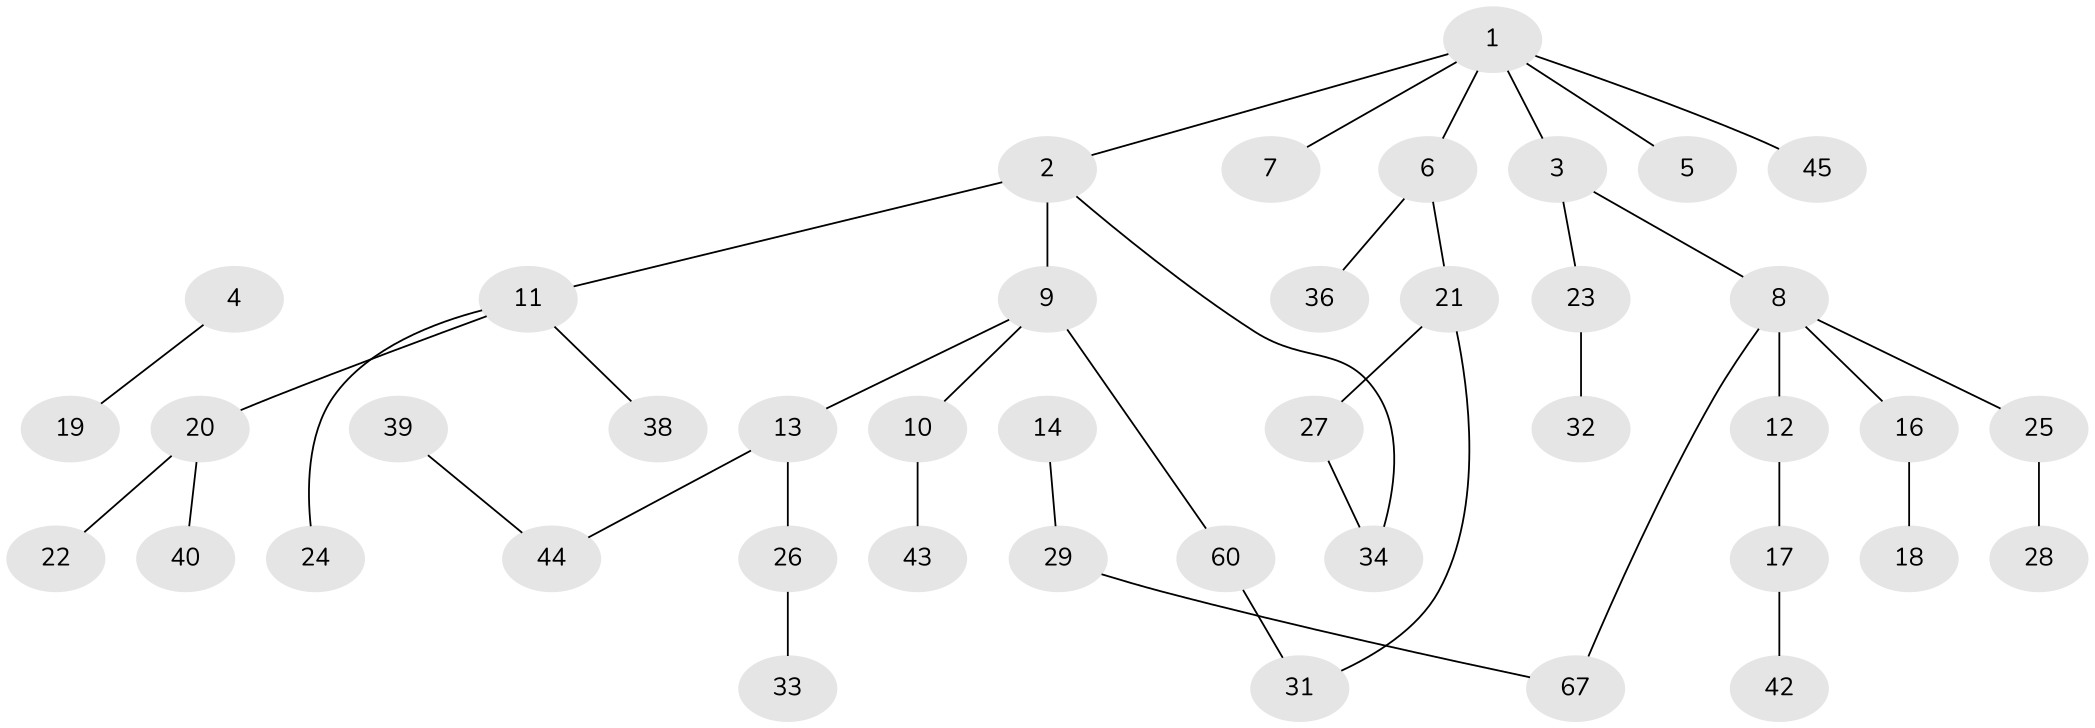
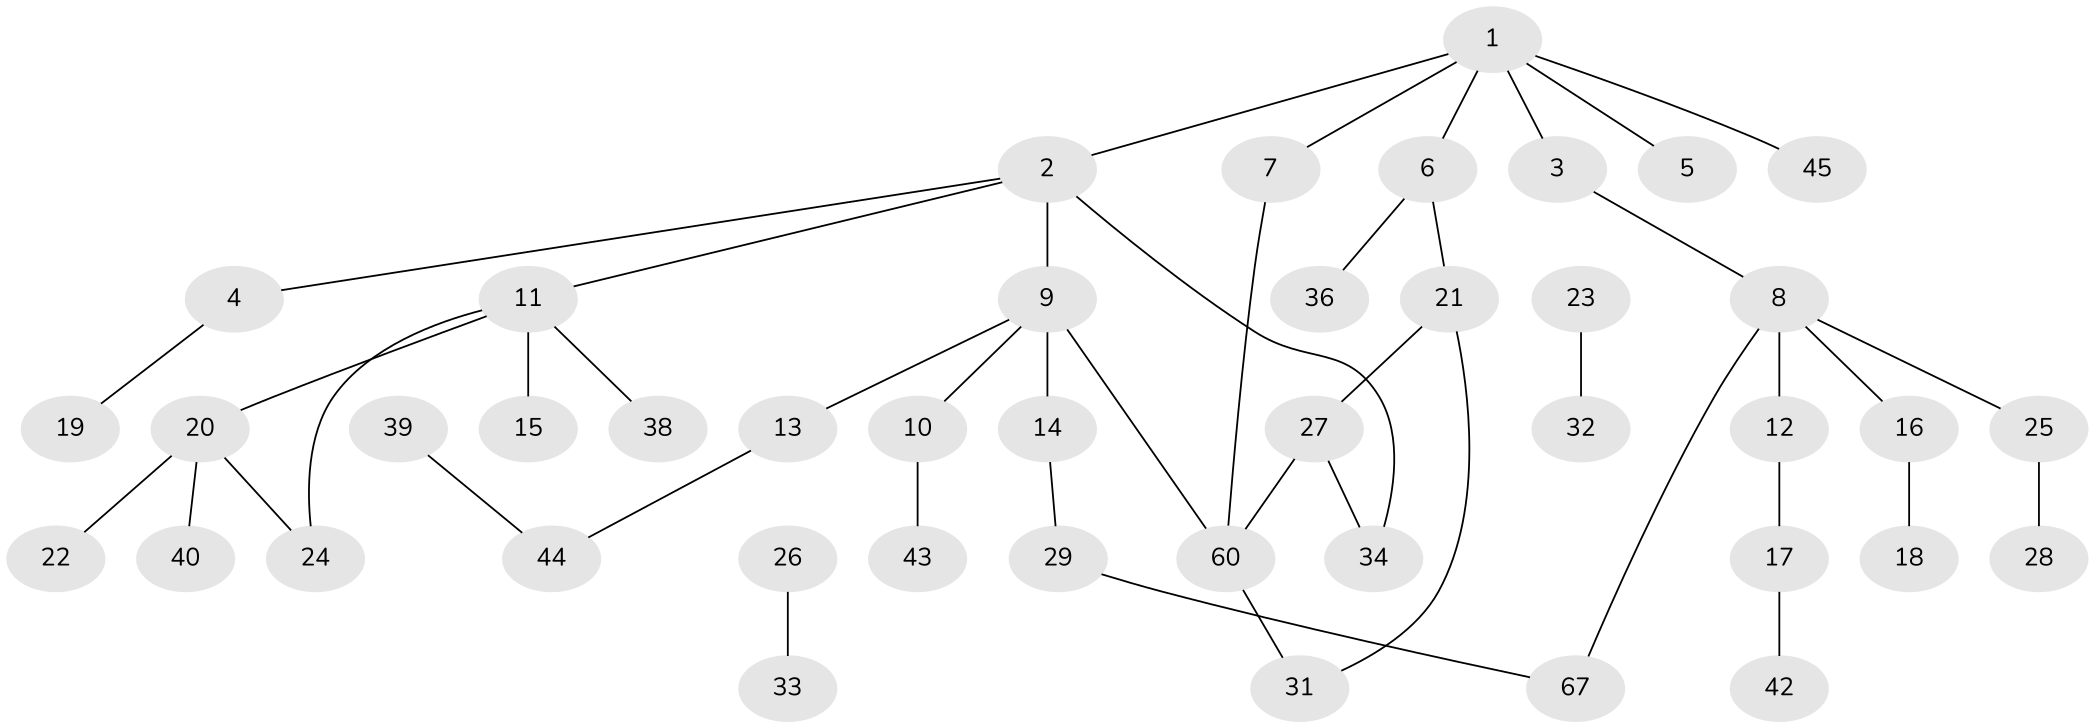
edge "2" -- "4": added
edge "3" -- "23": removed
edge "7" -- "60": added
edge "9" -- "14": added
node "15": added
edge "20" -- "24": added
edge "13" -- "26": removed
edge "27" -- "60": added
